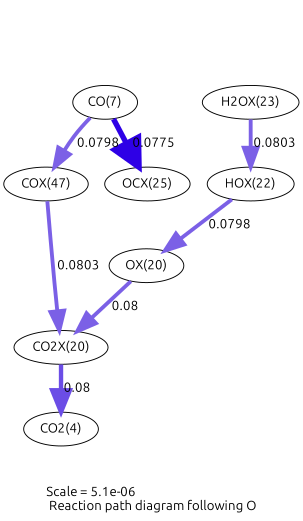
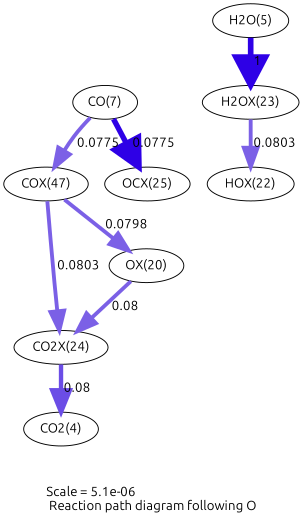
node "H2O(5)": added
edge "CO(7)" -> "COX(47)": label " 0.0798" -> " 0.0775"
edge "HOX(22)" -> "OX(20)": now "COX(47)" -> "OX(20)"
node "CO2X(20)": label "CO2X(20)" -> "CO2X(24)"
